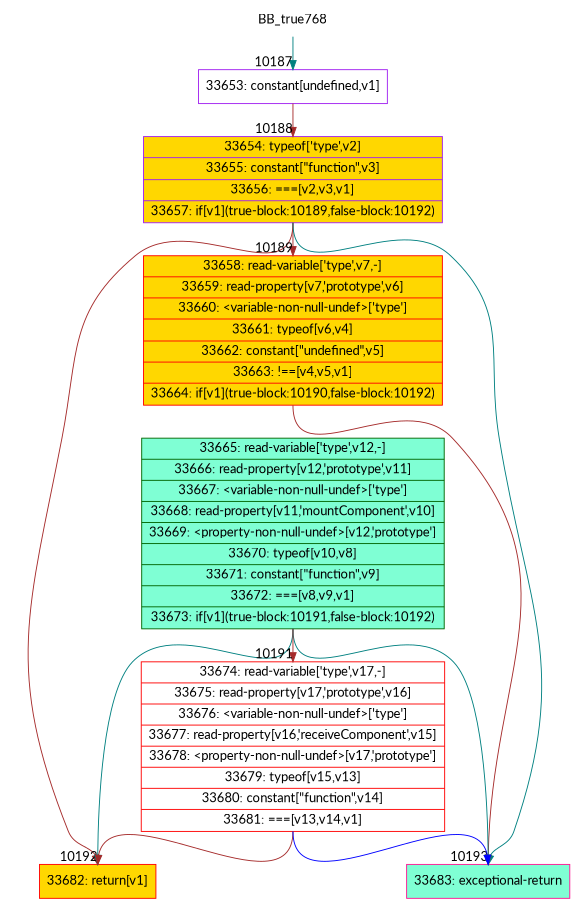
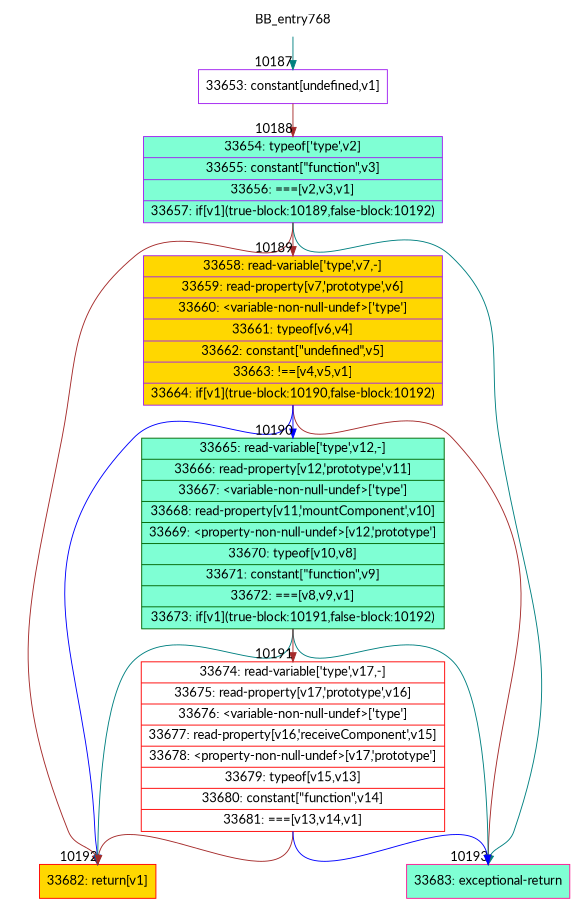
node "BB_true768": label "BB_true768" -> "BB_entry768"
node "33654: typeof['type',v2]": fillcolor gold -> aquamarine
node "33658: read-variable['type',v7,-]": color red -> purple
edge "33658: read-variable['type',v7,-]" -> "33665: read-variable['type',v12,-]": added
edge "33658: read-variable['type',v7,-]" -> "33682: return[v1]": added
